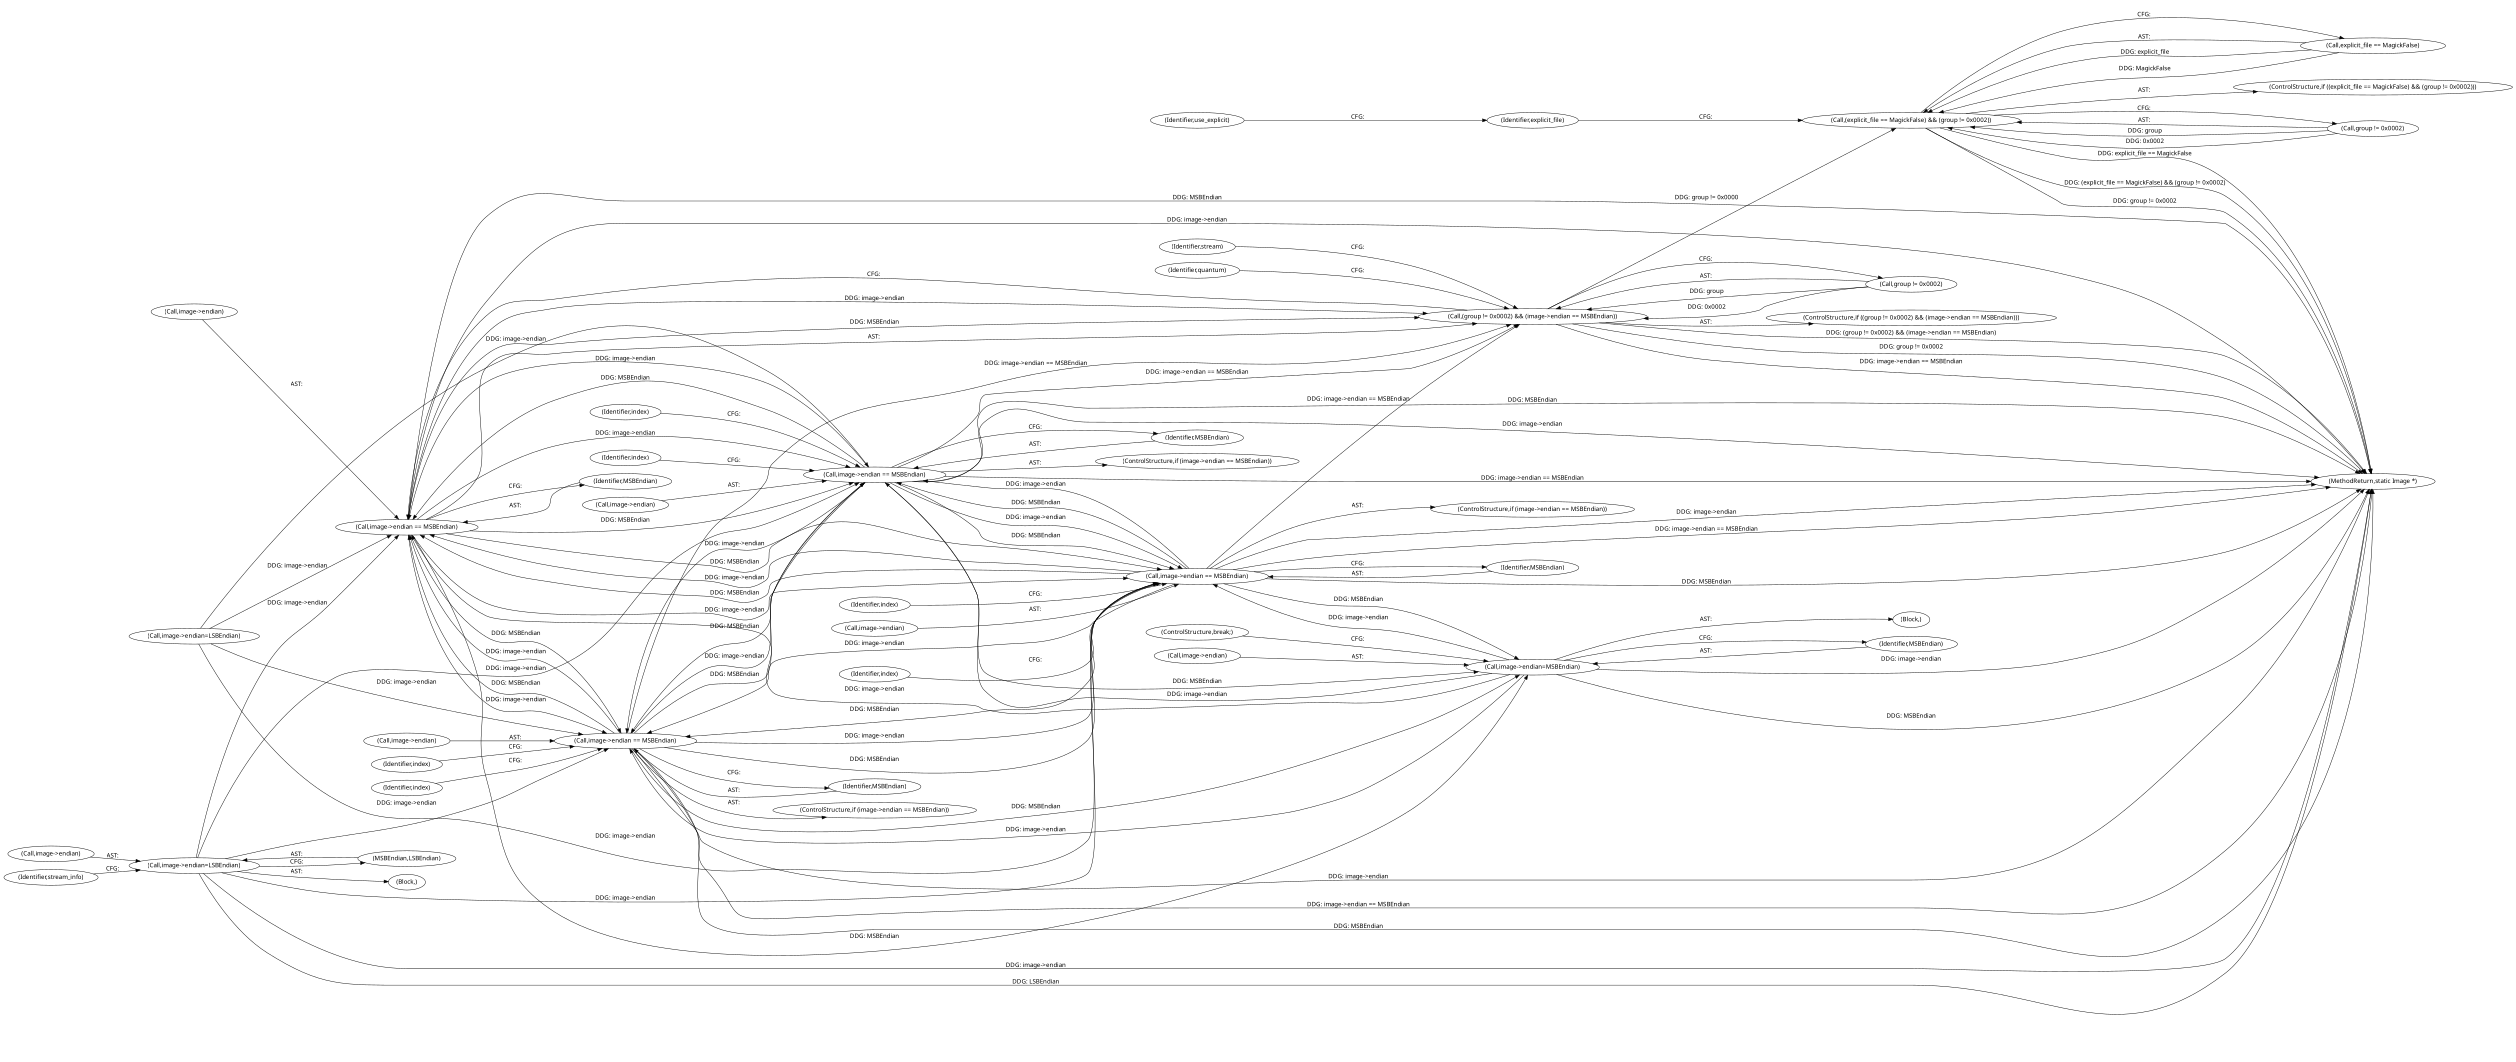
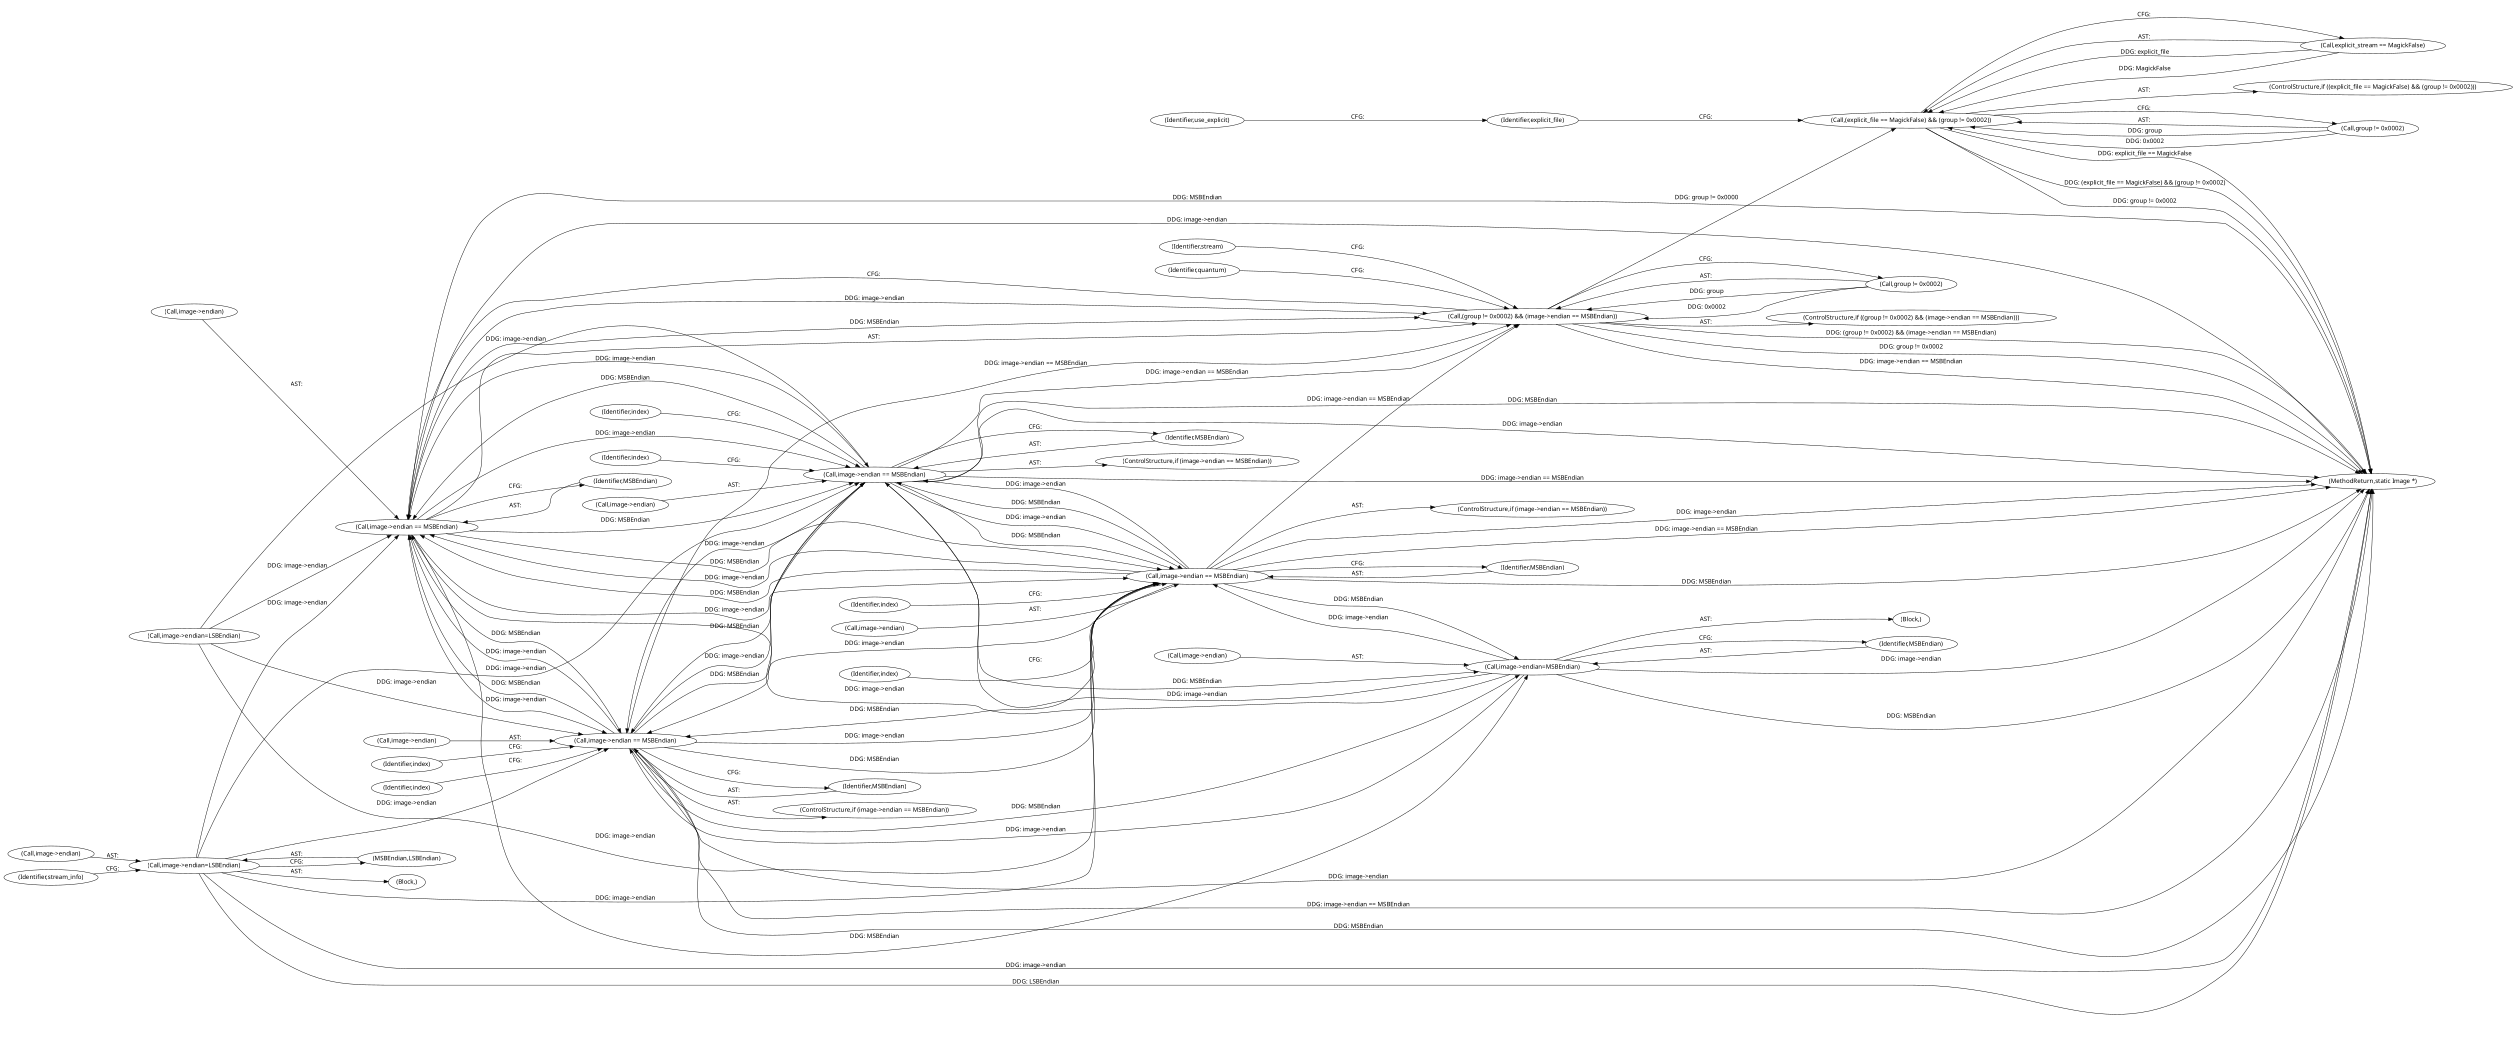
node "(Call,explicit_file == MagickFalse)": label "(Call,explicit_file == MagickFalse)" -> "(Call,explicit_stream == MagickFalse)"
node "(ControlStructure,break;)": removed
